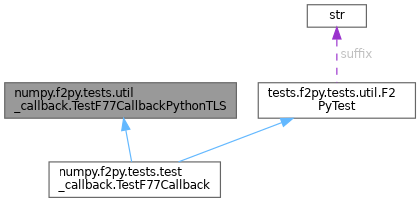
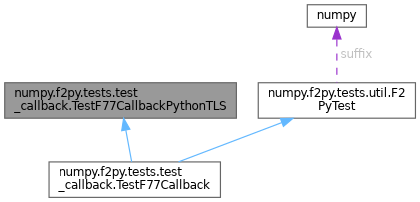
node "str": label "str" -> "numpy"
node "numpy.f2py.tests.util _callback.TestF77CallbackPythonTLS": label "numpy.f2py.tests.util _callback.TestF77CallbackPythonTLS" -> "numpy.f2py.tests.test _callback.TestF77CallbackPythonTLS"
node "tests.f2py.tests.util.F2 PyTest": label "tests.f2py.tests.util.F2 PyTest" -> "numpy.f2py.tests.util.F2 PyTest"
